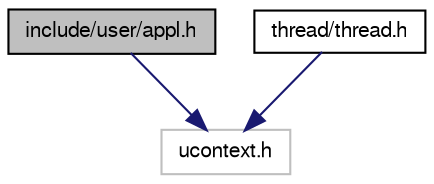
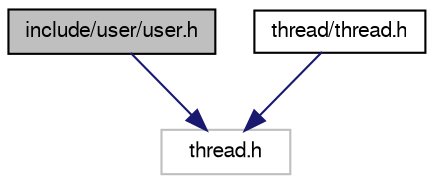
node "include/user/appl.h": label "include/user/appl.h" -> "include/user/user.h"
node "ucontext.h": label "ucontext.h" -> "thread.h"
